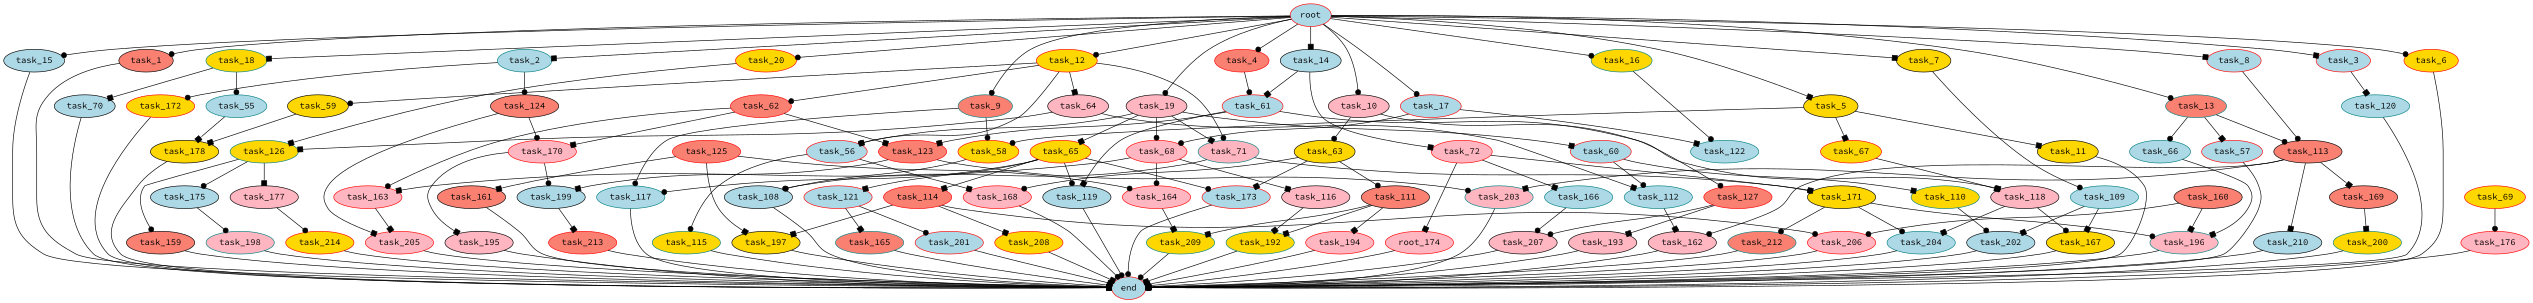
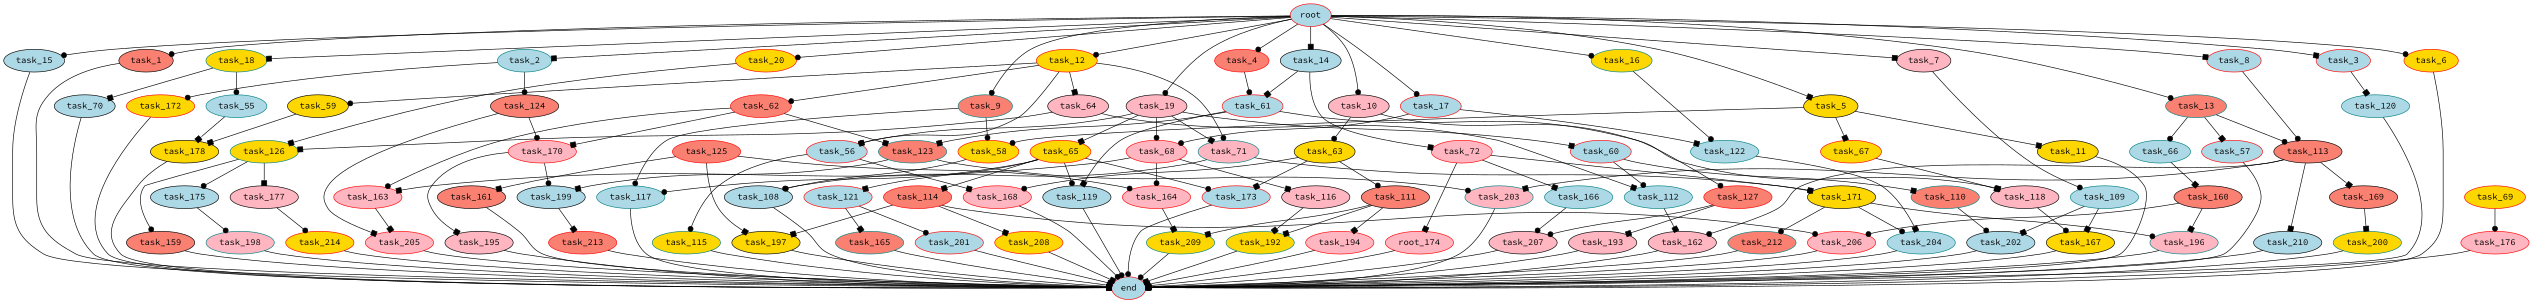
node "task_7": fillcolor gold -> lightpink
node "task_123": color red -> teal
edge "task_66" -> "task_196": now "task_66" -> "task_160"
node "task_110": fillcolor gold -> salmon
edge "task_118" -> "task_204": now "task_122" -> "task_204"
